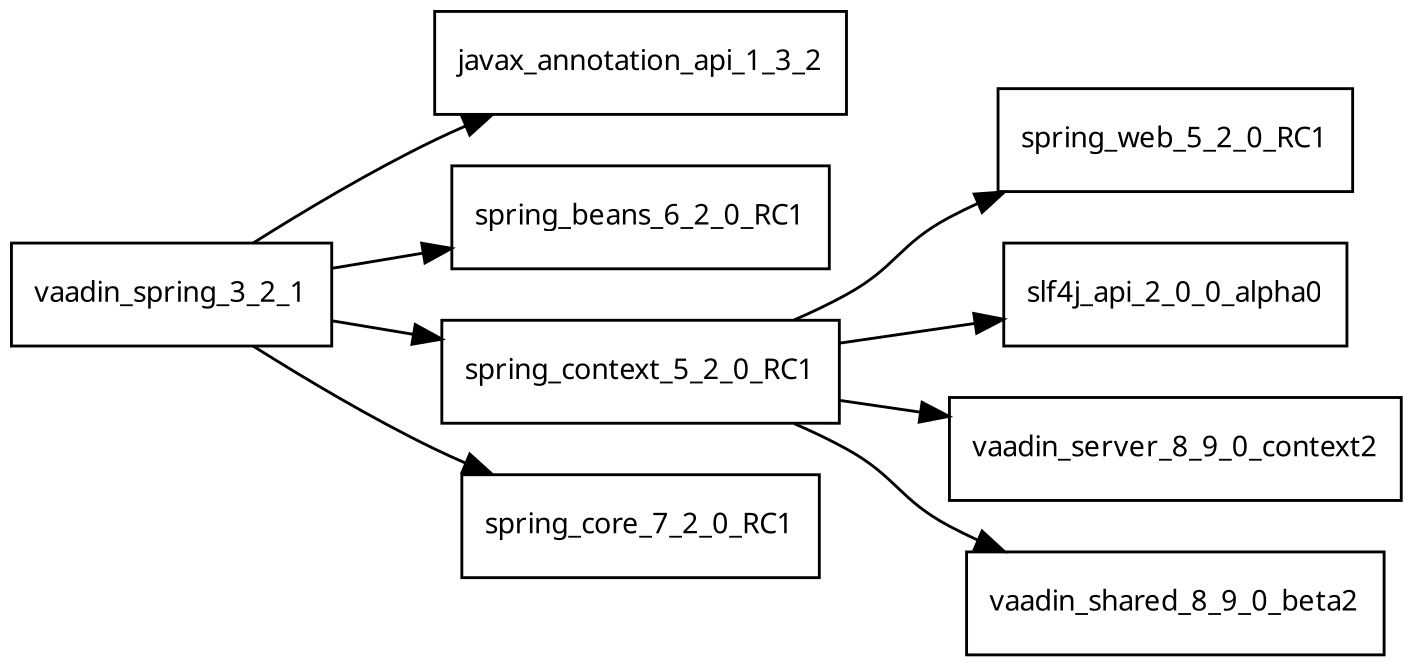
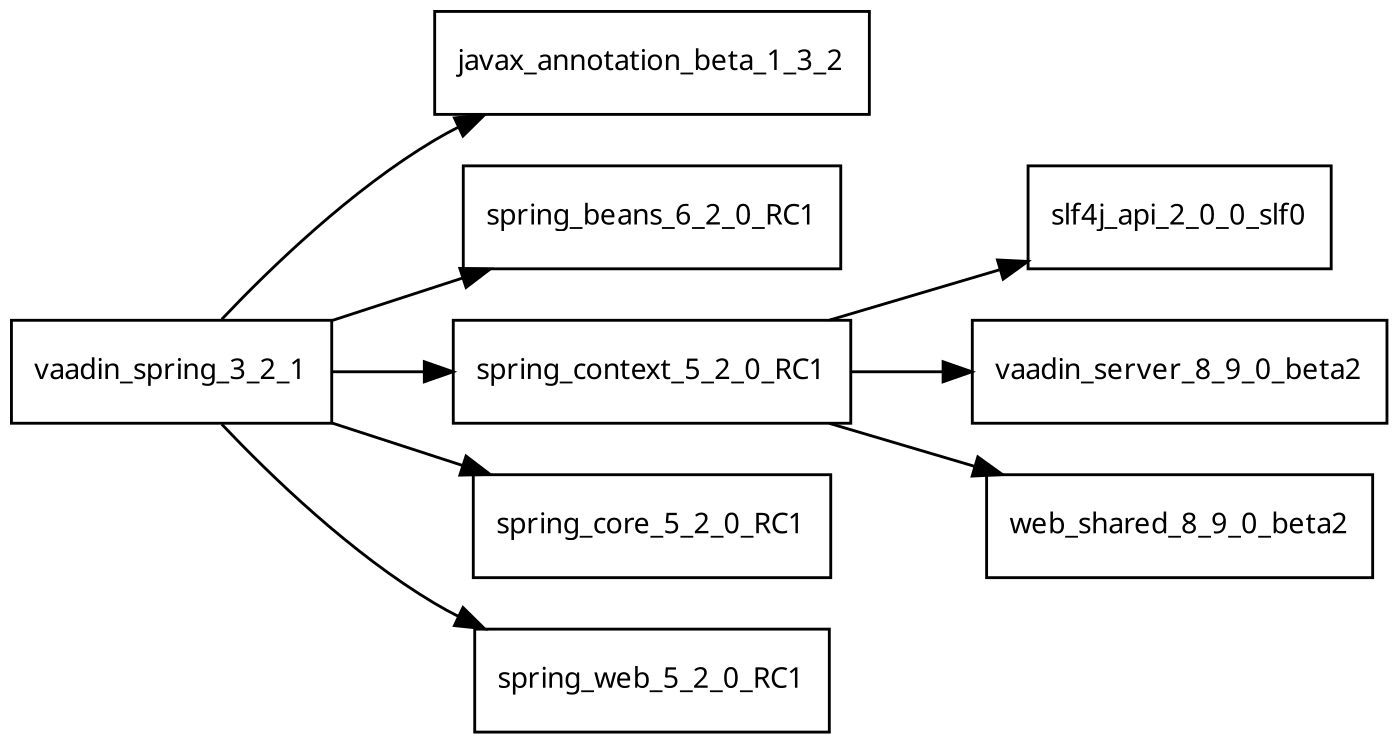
node "javax_annotation_api_1_3_2": label "javax_annotation_api_1_3_2" -> "javax_annotation_beta_1_3_2"
edge "spring_context_5_2_0_RC1" -> "spring_web_5_2_0_RC1": now "vaadin_spring_3_2_1" -> "spring_web_5_2_0_RC1"
node "slf4j_api_2_0_0_alpha0": label "slf4j_api_2_0_0_alpha0" -> "slf4j_api_2_0_0_slf0"
node "vaadin_server_8_9_0_context2": label "vaadin_server_8_9_0_context2" -> "vaadin_server_8_9_0_beta2"
node "spring_core_7_2_0_RC1": label "spring_core_7_2_0_RC1" -> "spring_core_5_2_0_RC1"
node "vaadin_shared_8_9_0_beta2": label "vaadin_shared_8_9_0_beta2" -> "web_shared_8_9_0_beta2"
